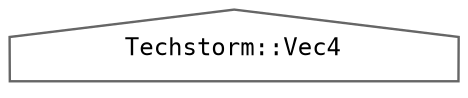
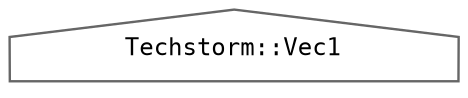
node "Techstorm::Vec4": label "Techstorm::Vec4" -> "Techstorm::Vec1"
